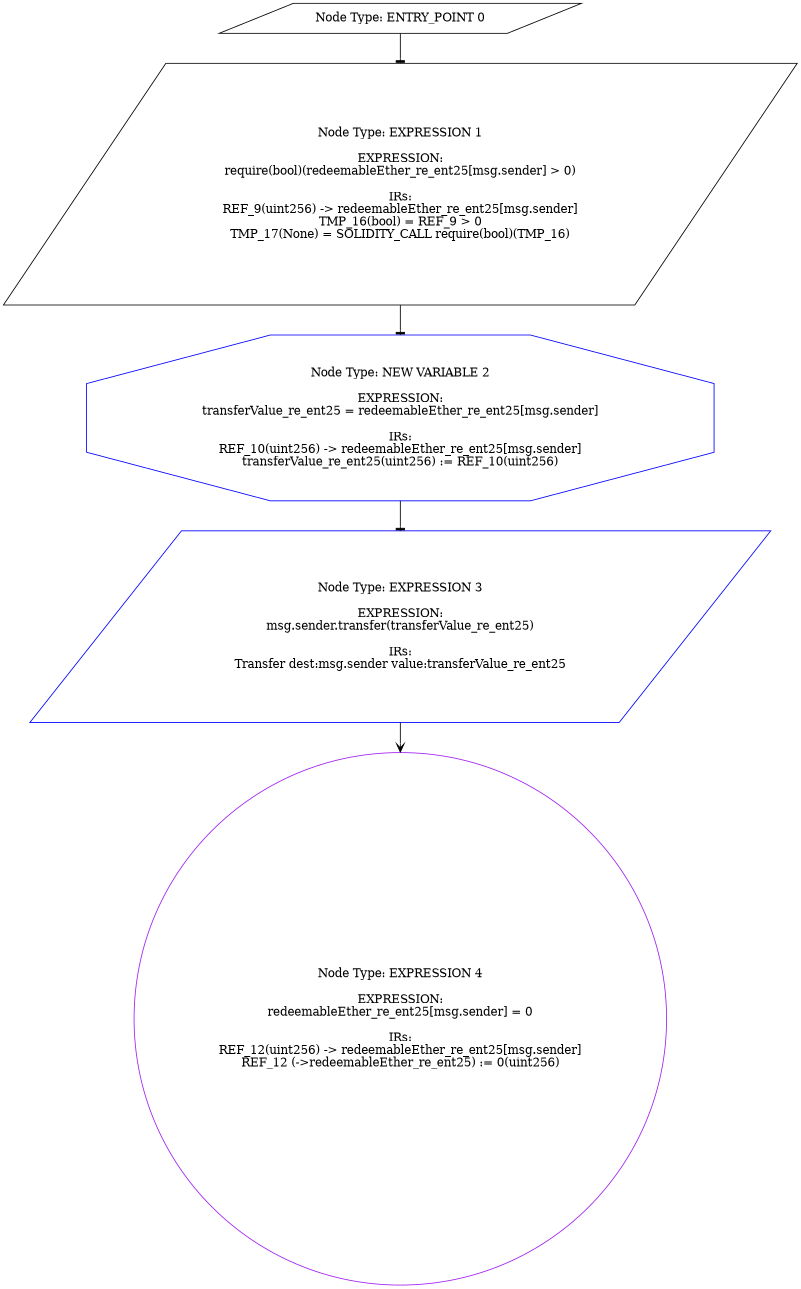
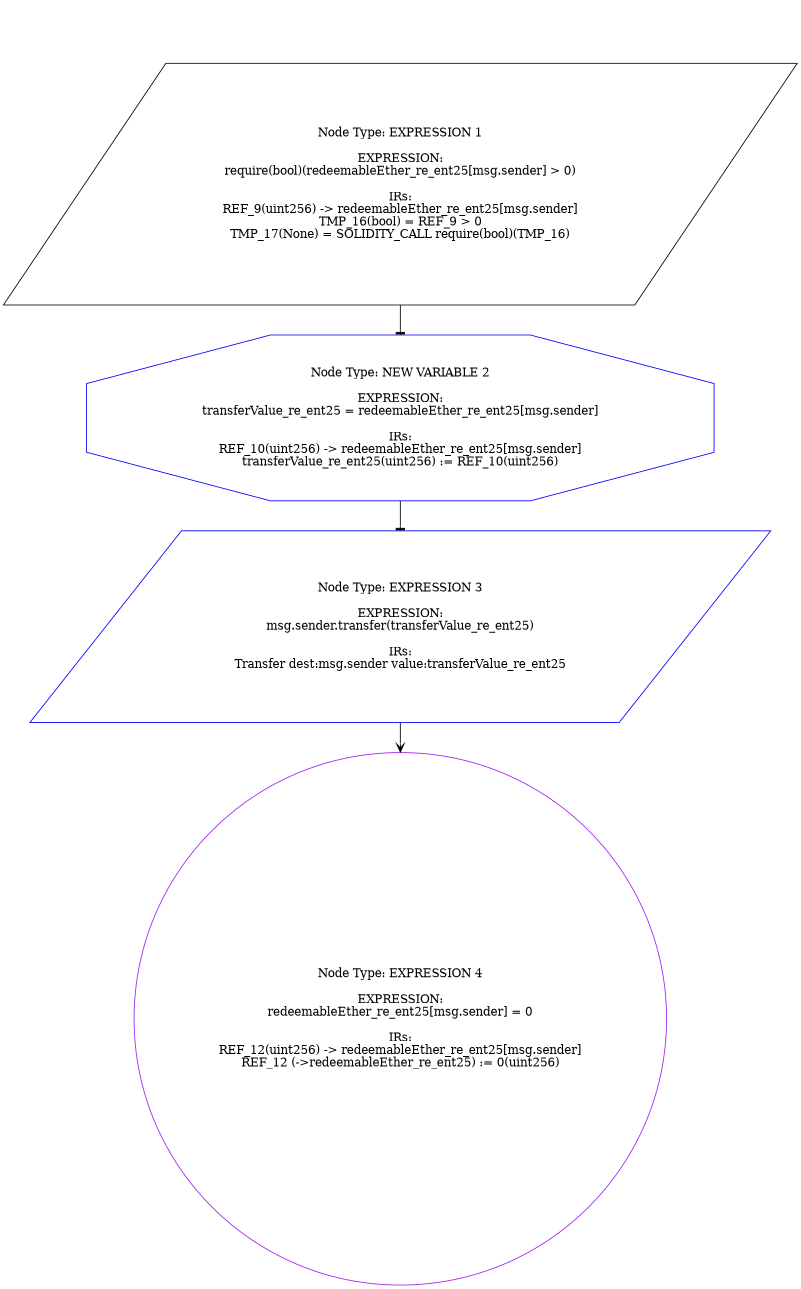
node "Node Type: ENTRY_POINT 0": removed
